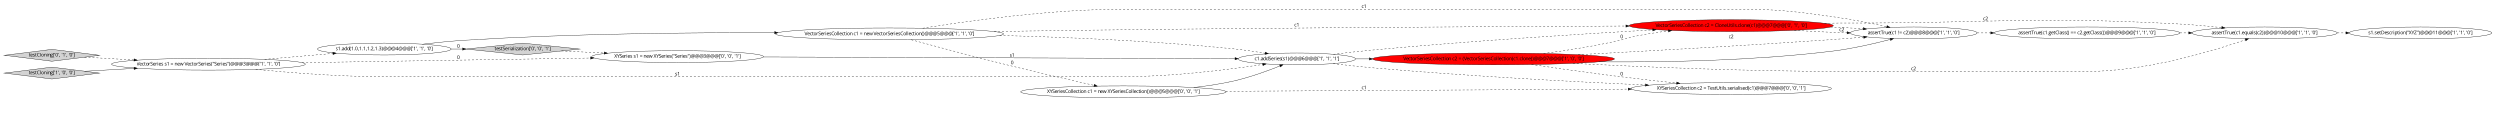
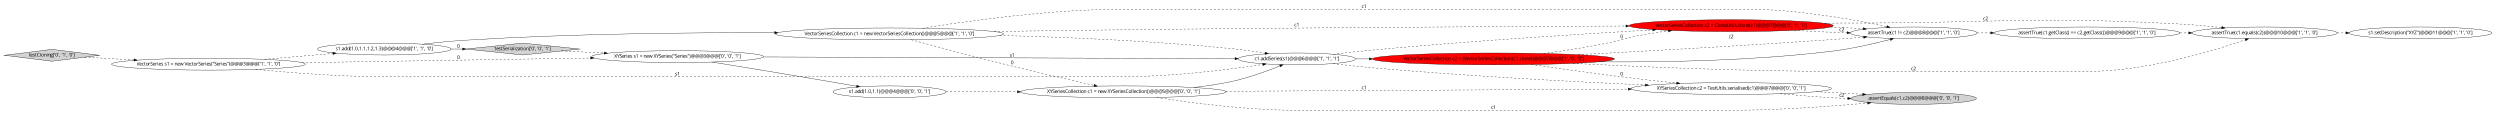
node "testCloning['1', '0', '0']": removed
node "s1.add(1.0,1.1)@@@4@@@['0', '0', '1']": added
node "assertEquals(c1,c2)@@@8@@@['0', '0', '1']": added
